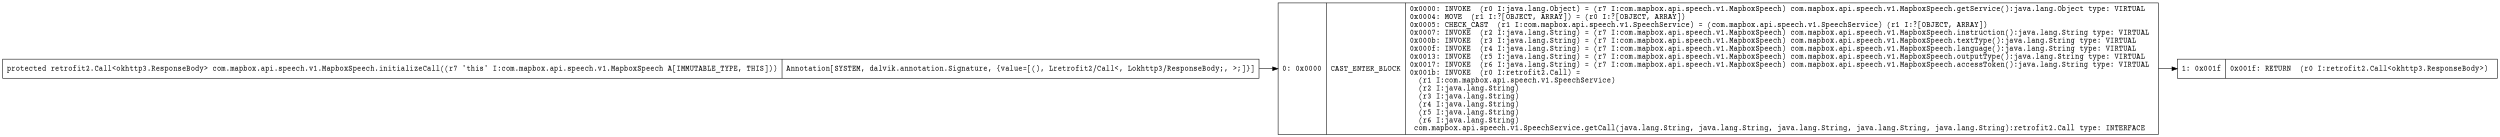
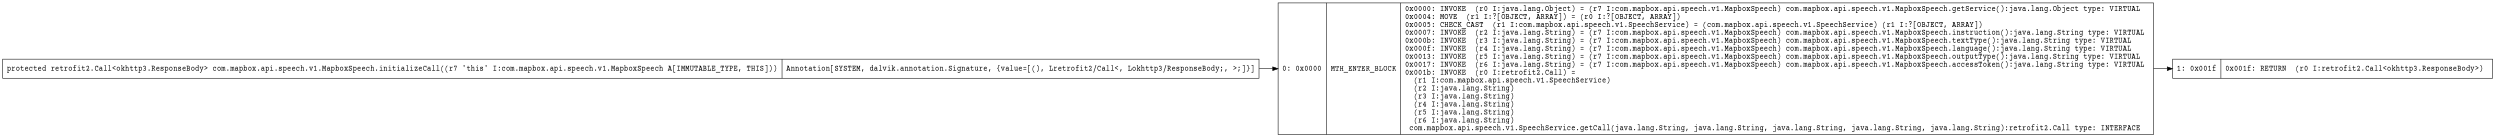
node "0: 0x0000": text "CAST_ENTER_BLOCK" -> "MTH_ENTER_BLOCK"
